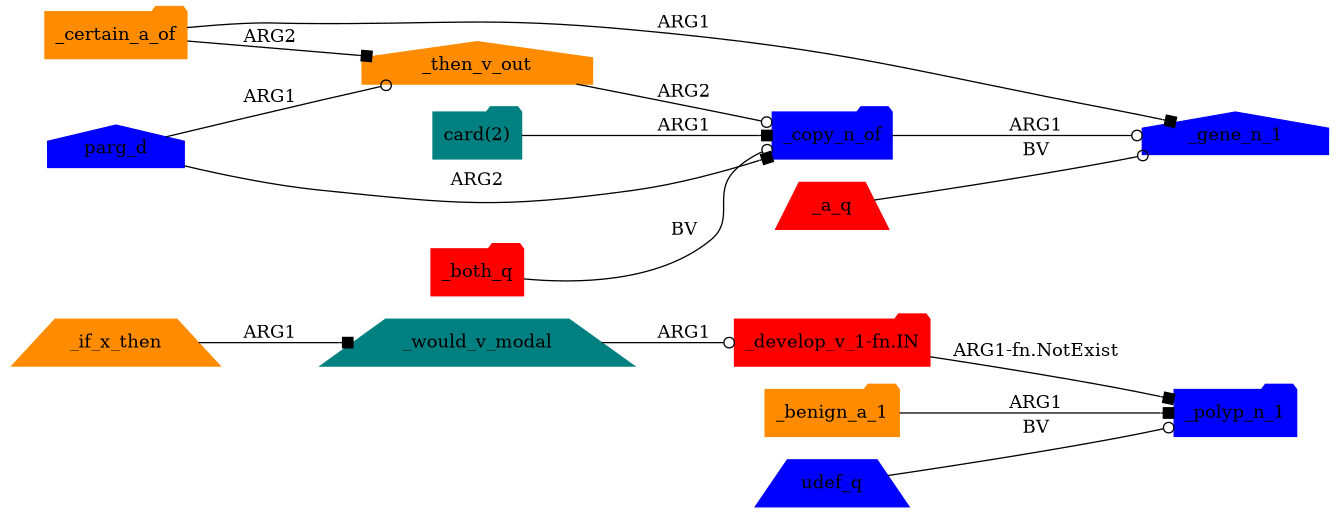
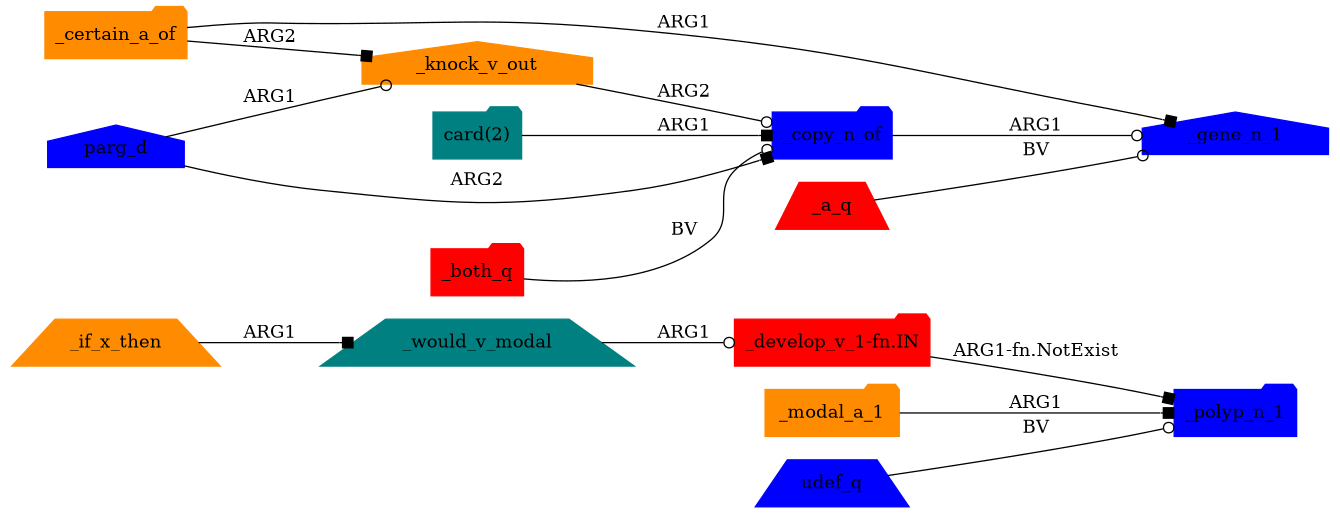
node "_then_v_out": label "_then_v_out" -> "_knock_v_out"
node "_benign_a_1": label "_benign_a_1" -> "_modal_a_1"
